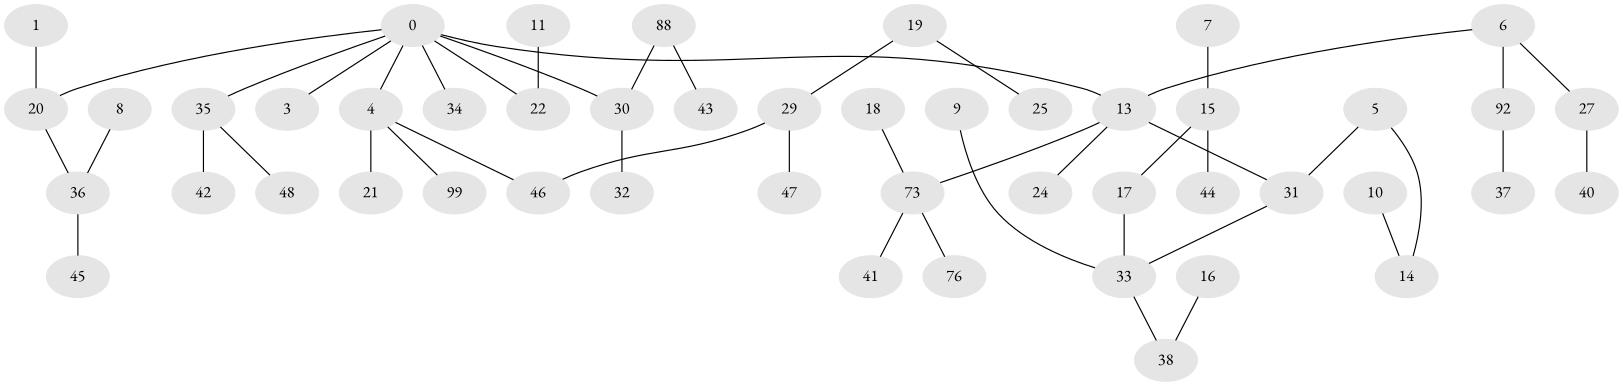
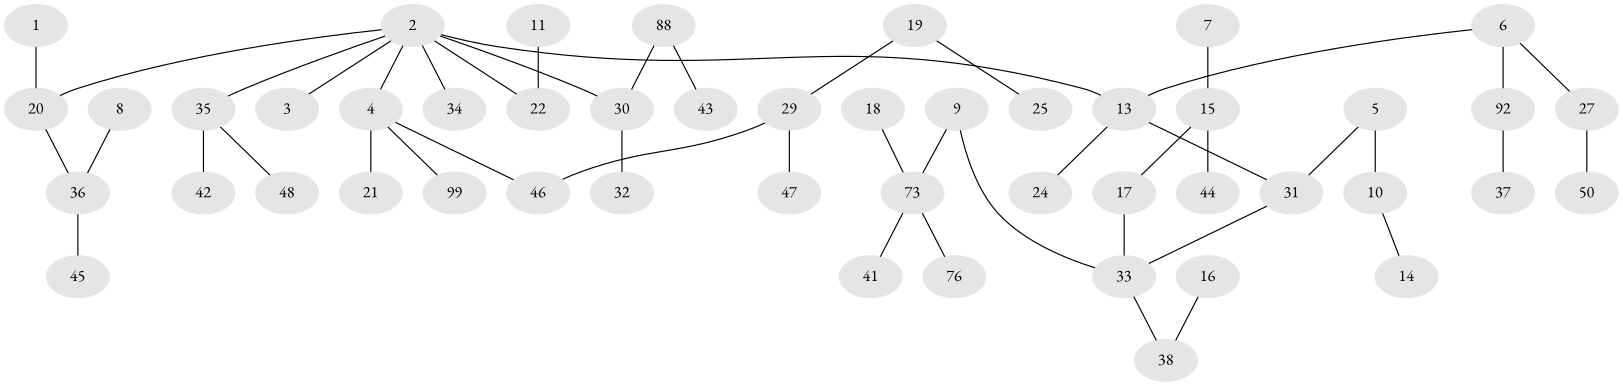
node "0": label "0" -> "2"
edge "13" -- "73": now "9" -- "73"
edge "5" -- "14": now "5" -- "10"
node "40": label "40" -> "50"
